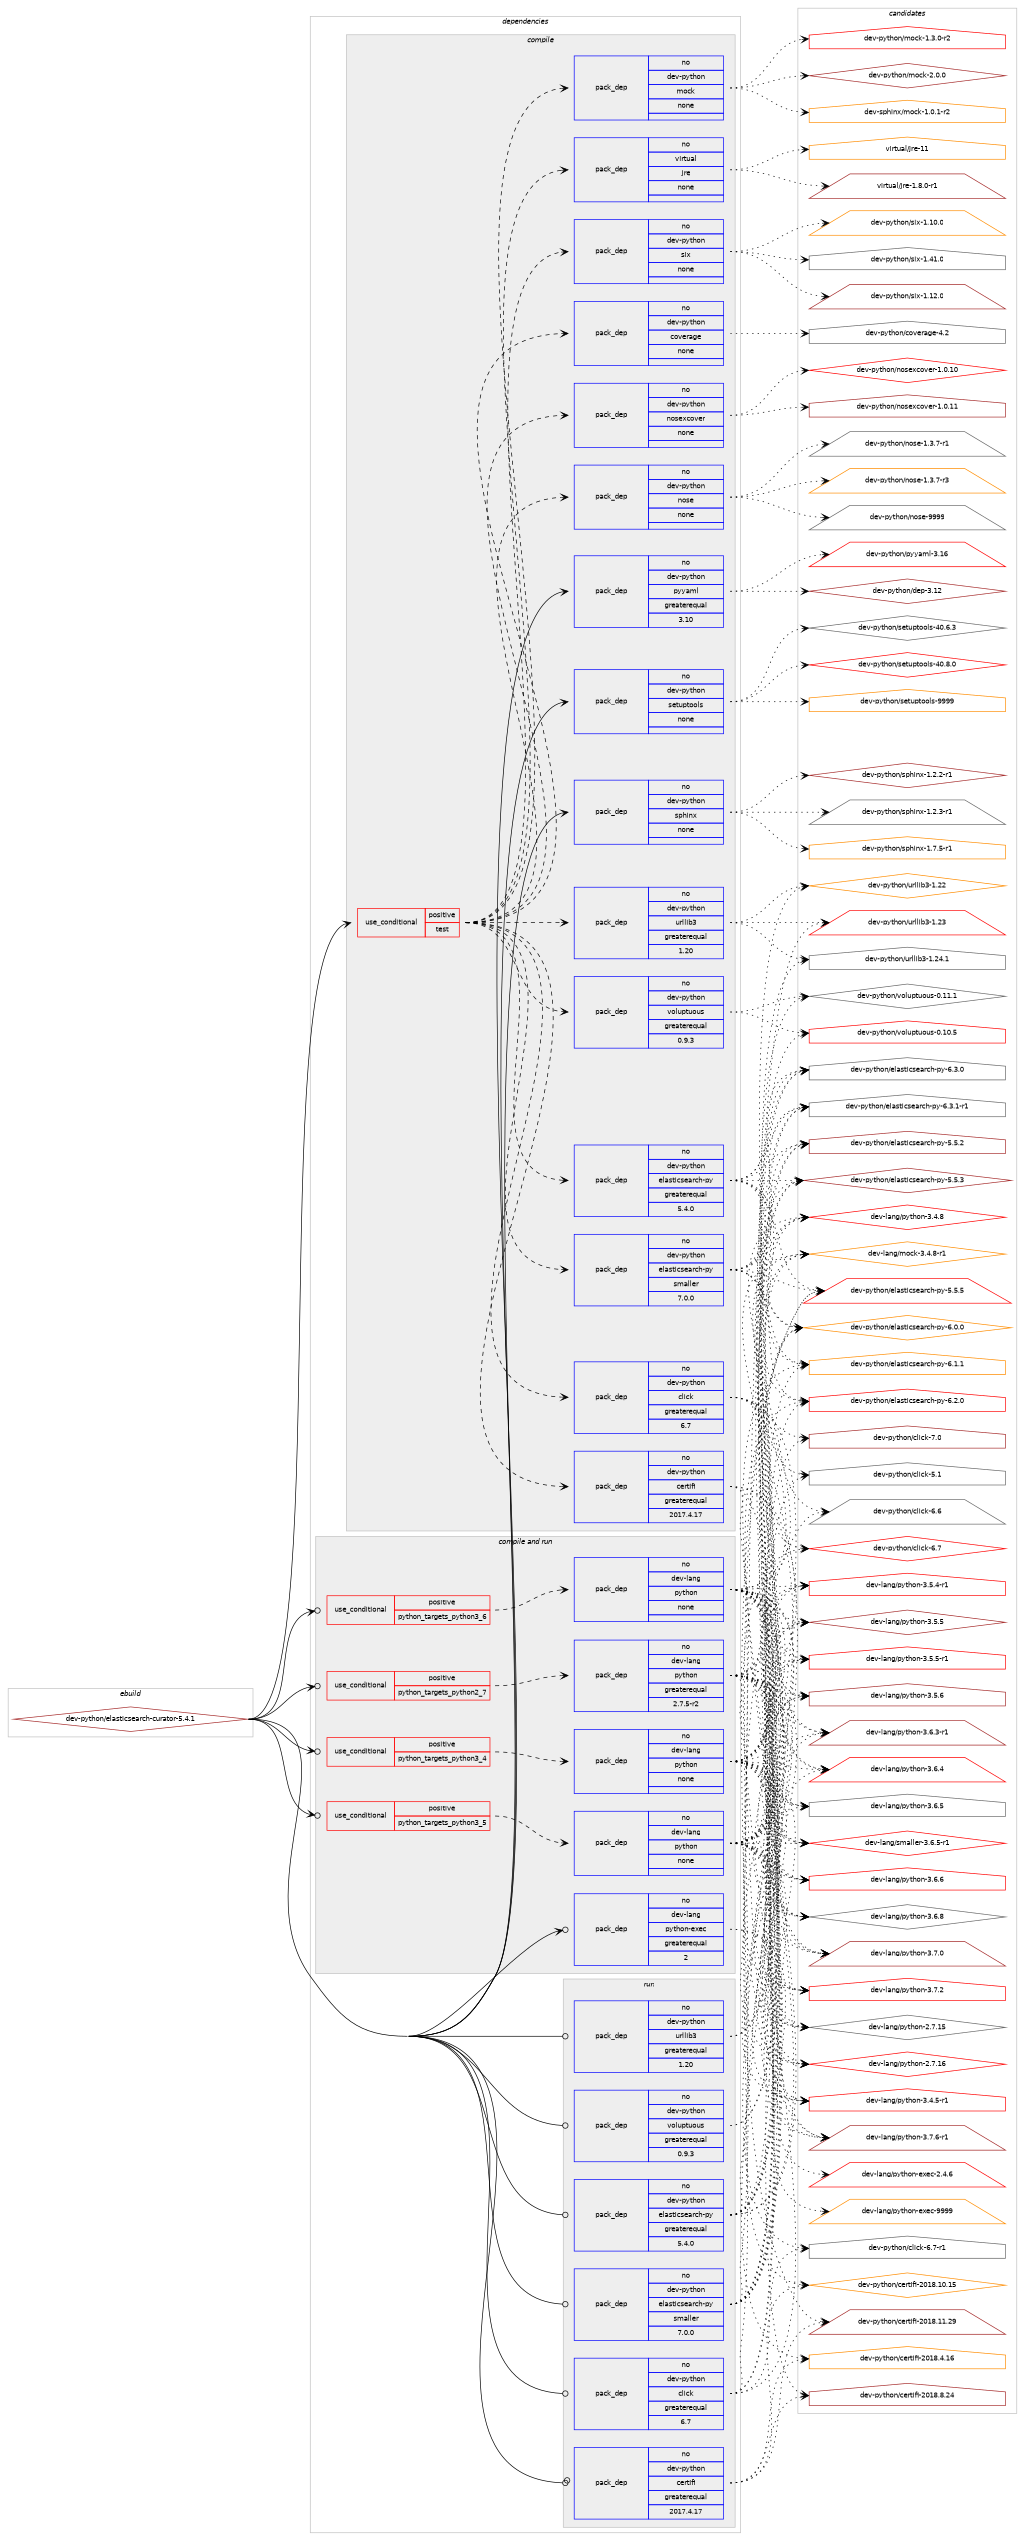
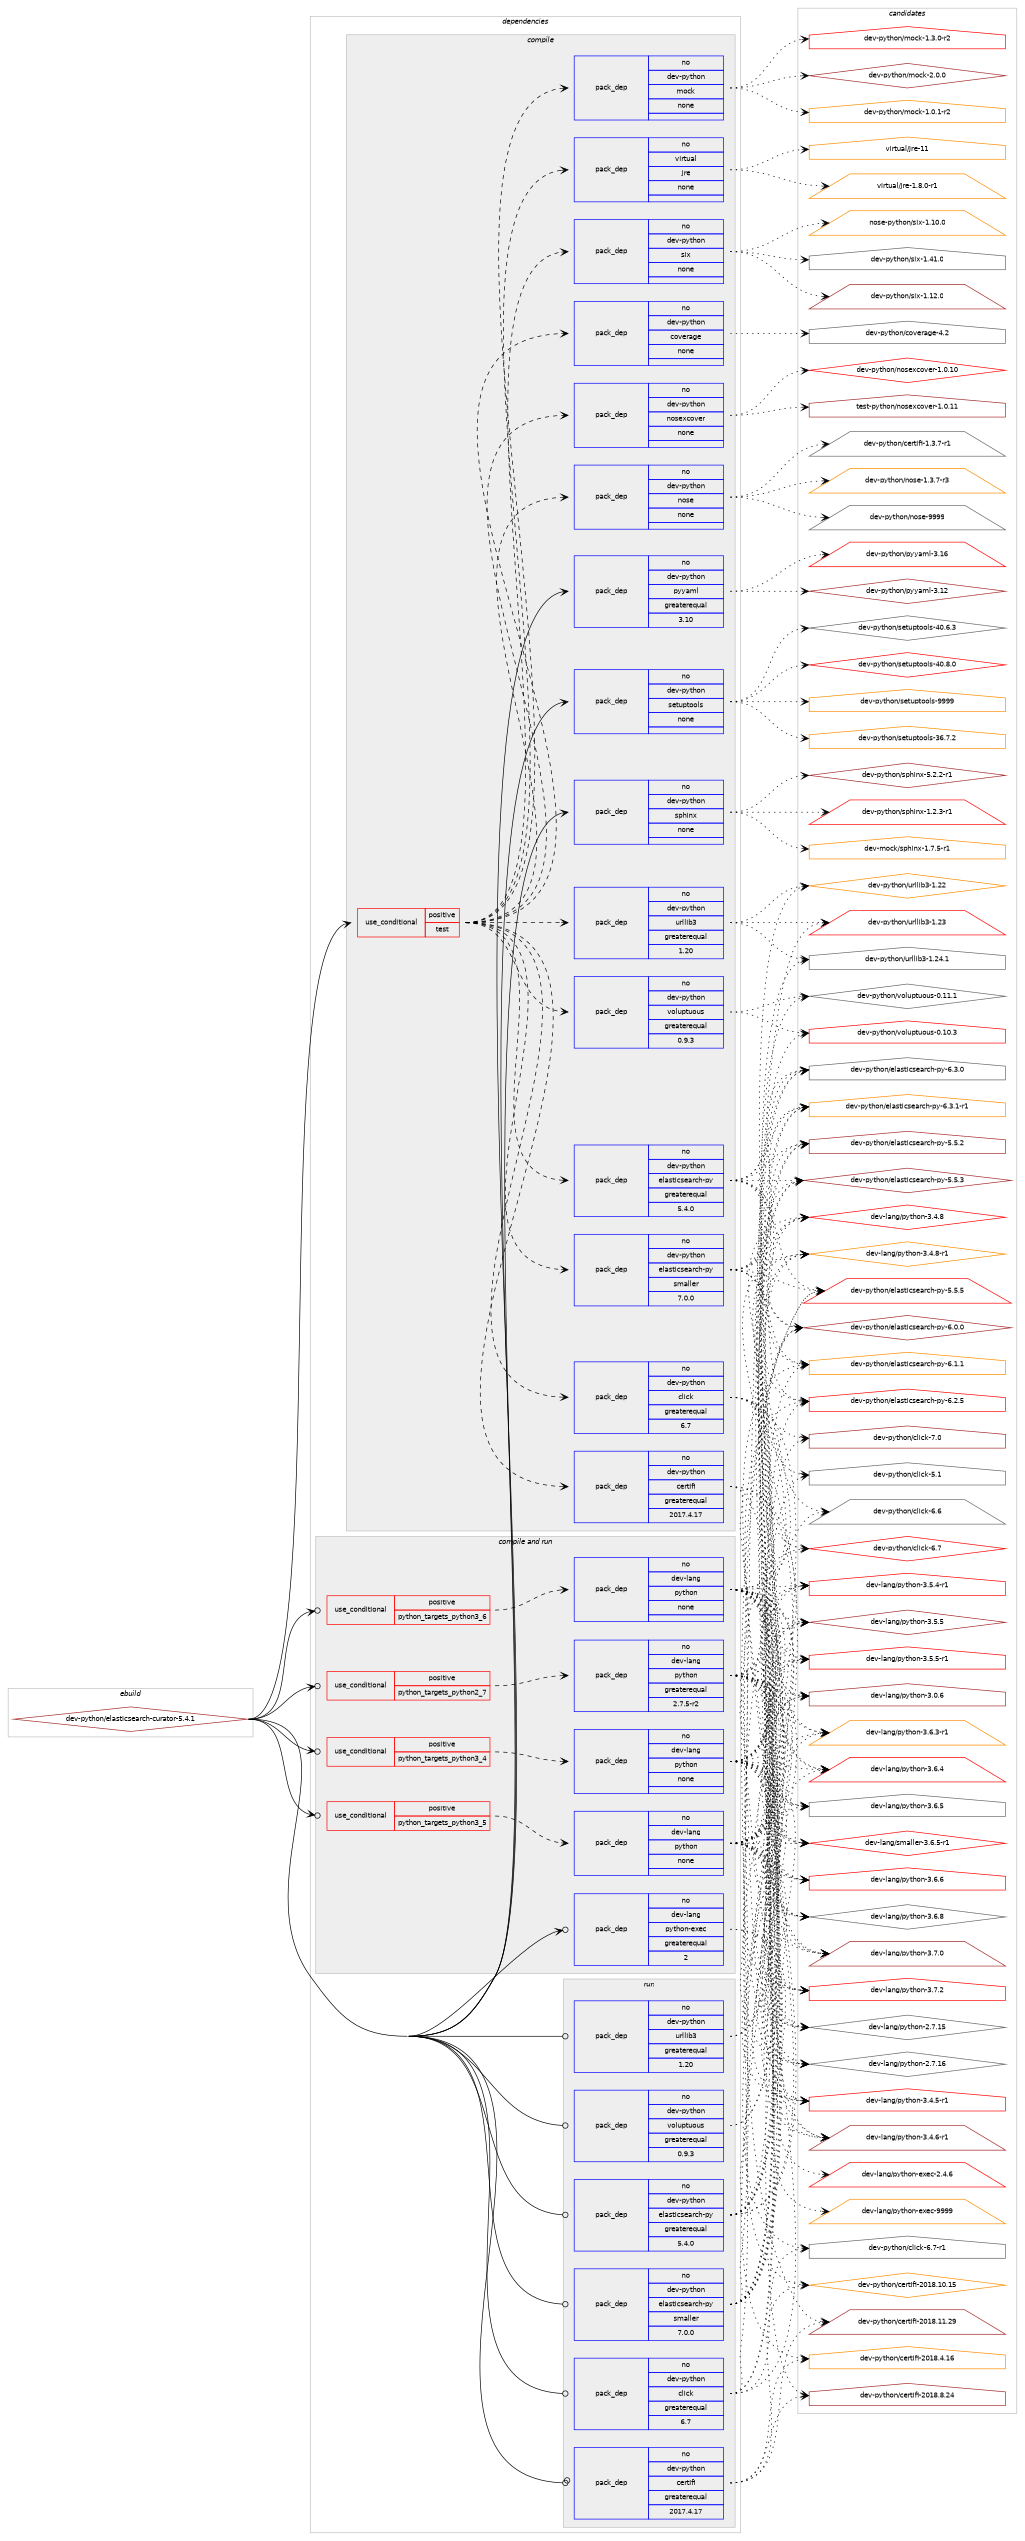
node "dev-sphinx/mock-1.0.1-r2": label "dev-sphinx/mock-1.0.1-r2" -> "dev-python/mock-1.0.1-r2"
node "virtual/jre-1.8.0-r1": color brown -> darkorange
node "dev-python/six-1.10.0": label "dev-python/six-1.10.0" -> "nose-python/six-1.10.0"
node "dev-python/nosexcover-1.0.11": label "dev-python/nosexcover-1.0.11" -> "test-python/nosexcover-1.0.11"
node "dev-python/nose-1.3.7-r1": label "dev-python/nose-1.3.7-r1" -> "dev-python/certifi-1.3.7-r1"
node "dev-python/dep-3.12": label "dev-python/dep-3.12" -> "dev-python/pyyaml-3.12"
node "dev-python/setuptools-36.7.2": added
node "dev-python/sphinx-1.2.2-r1": label "dev-python/sphinx-1.2.2-r1" -> "dev-python/sphinx-5.2.2-r1"
node "dev-python/sphinx-1.2.3-r1": color gray40 -> red
node "dev-python/sphinx-1.7.5-r1": label "dev-python/sphinx-1.7.5-r1" -> "dev-mock/sphinx-1.7.5-r1"
node "dev-python/voluptuous-0.10.5": label "dev-python/voluptuous-0.10.5" -> "dev-python/voluptuous-0.10.3"
node "dev-python/elasticsearch-py-6.3.1-r1": color gray40 -> darkorange
node "dev-lang/mock-3.4.8-r1": label "dev-lang/mock-3.4.8-r1" -> "dev-lang/python-3.4.8-r1"
node "dev-python/elasticsearch-py-6.0.0": color darkorange -> brown
node "dev-python/elasticsearch-py-6.2.0": label "dev-python/elasticsearch-py-6.2.0" -> "dev-python/elasticsearch-py-6.2.5"
node "dev-lang/python-3.5.6": label "dev-lang/python-3.5.6" -> "dev-lang/python-3.0.6"
node "dev-lang/python-3.6.3-r1": color brown -> darkorange
node "dev-lang/python-2.7.16": color red -> gray40
node "dev-lang/python-3.7.6-r1": label "dev-lang/python-3.7.6-r1" -> "dev-lang/python-3.4.6-r1"
